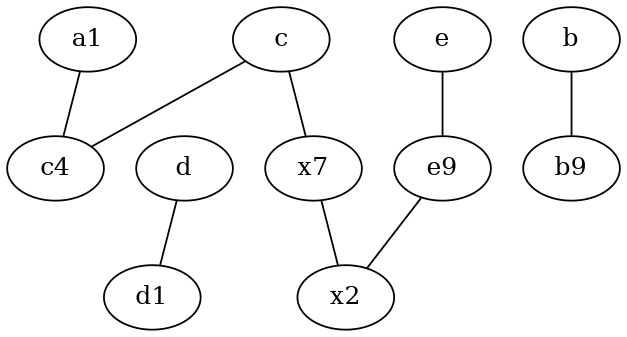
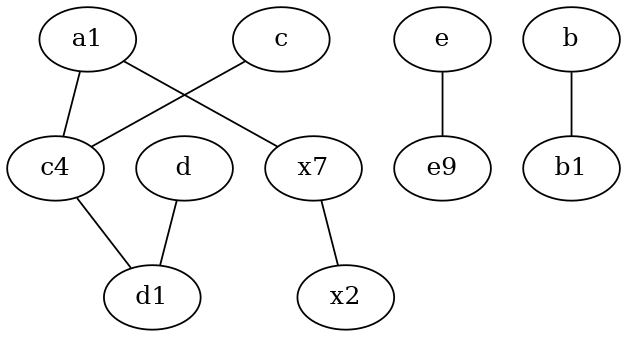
edge "c" -- "x7": now "a1" -- "x7"
node "b9": label "b9" -> "b1"
edge "c4" -- "d1": added
edge "e9" -- "x2": removed
